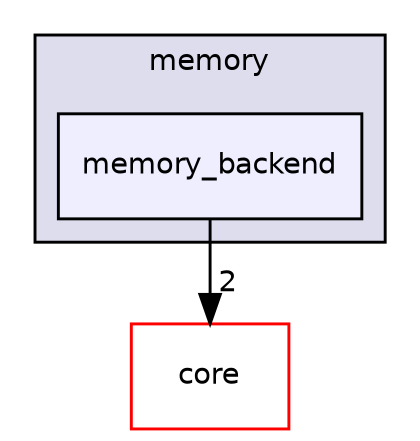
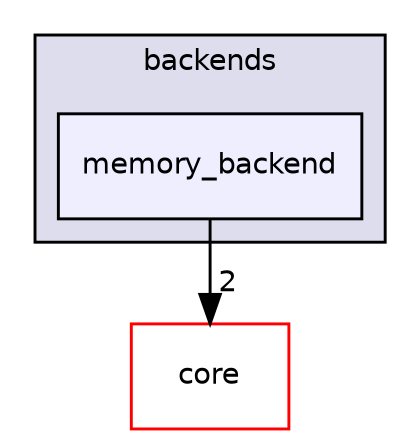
cluster "memory": label "memory" -> "backends"
